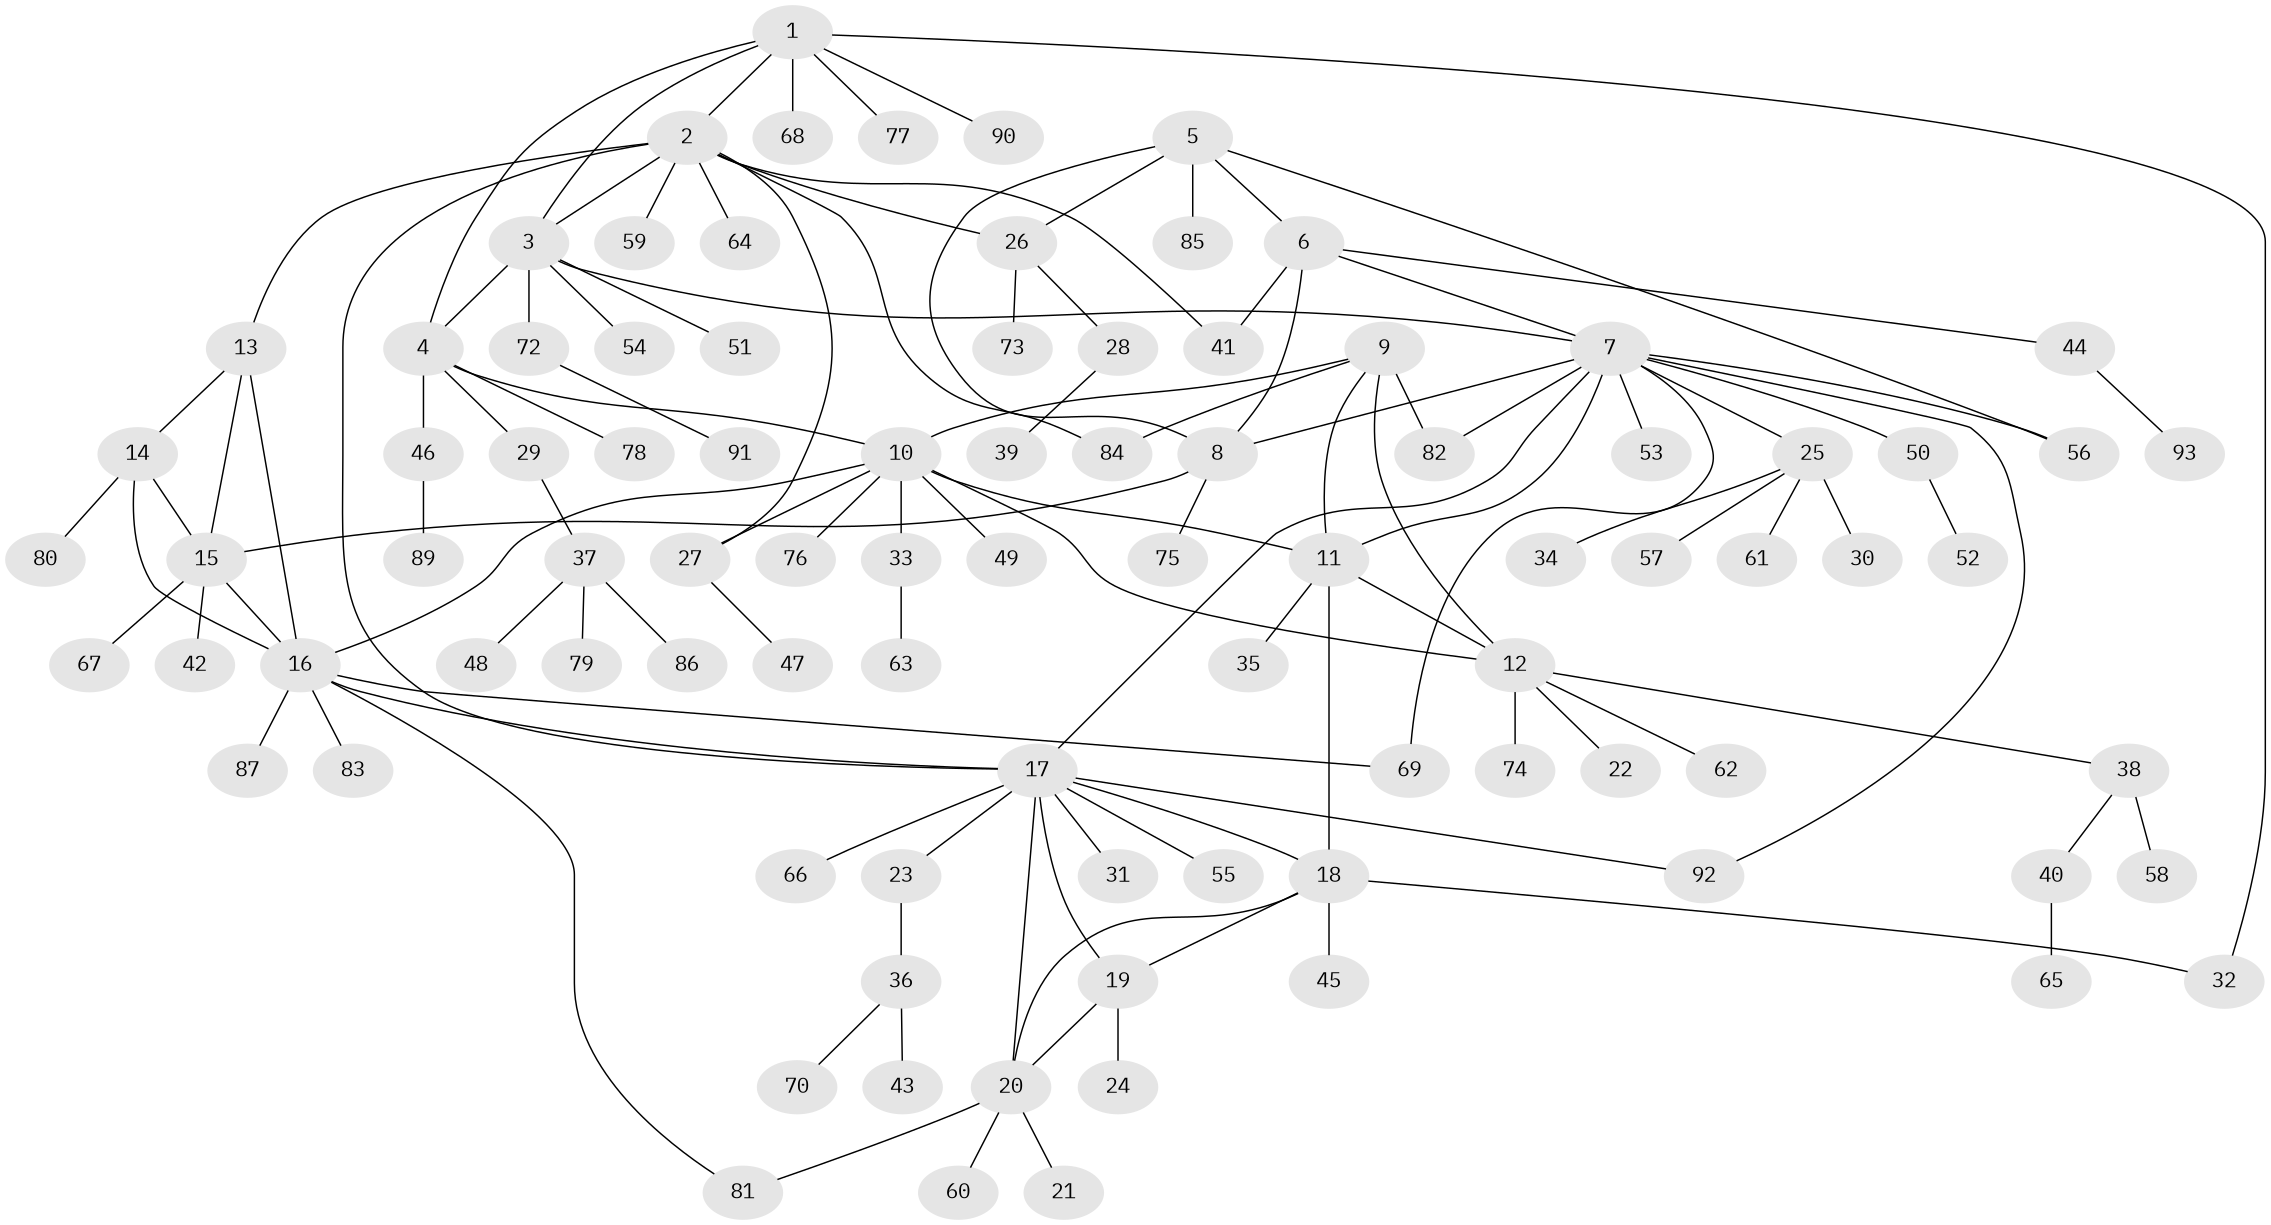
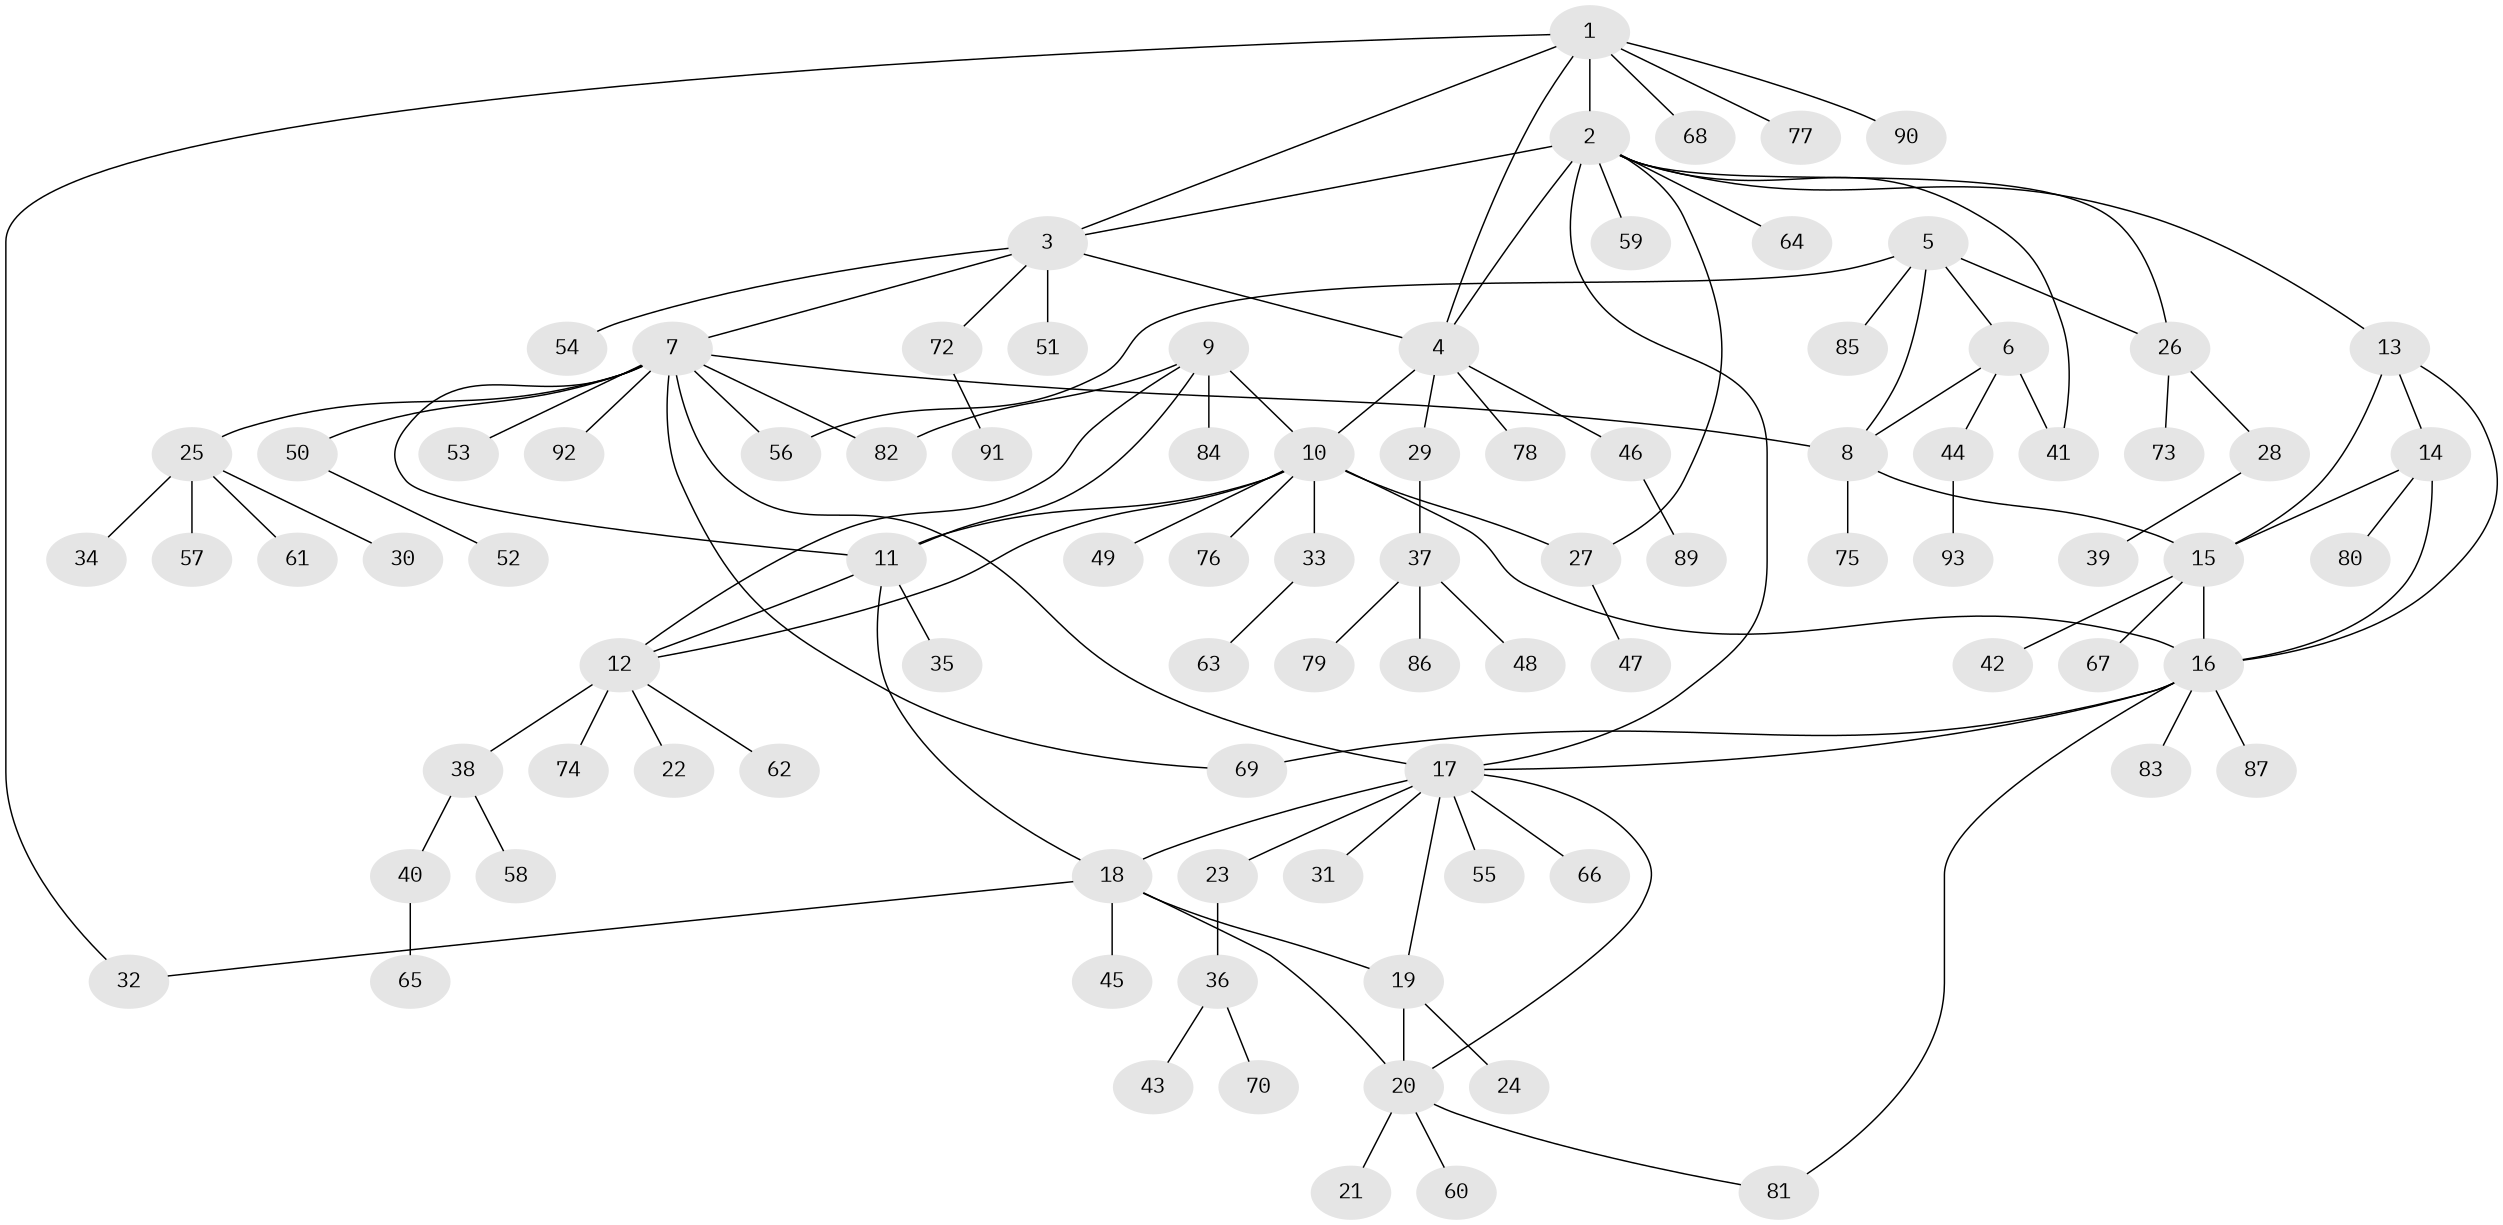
edge "6" -- "7": removed
edge "2" -- "84": now "2" -- "4"
edge "17" -- "92": removed
